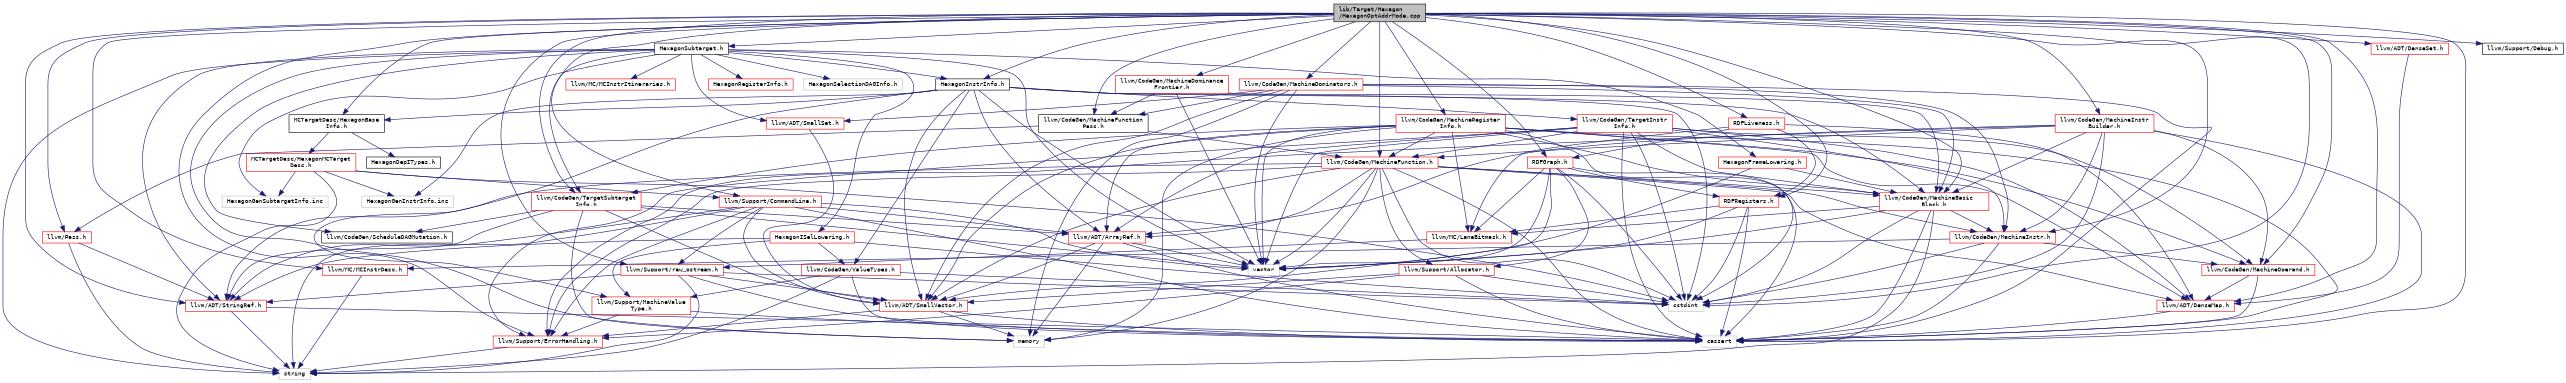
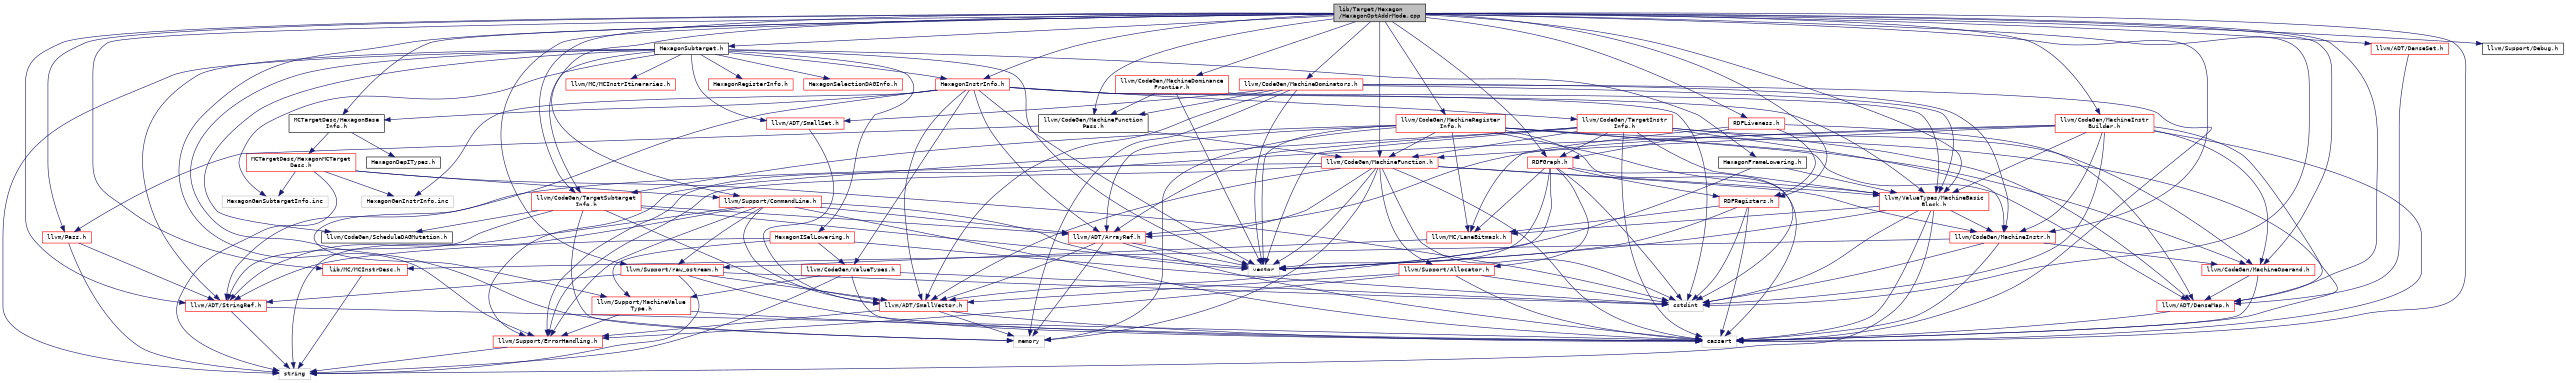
node "HexagonSelectionDAGInfo.h": color grey75 -> red
node "HexagonInstrInfo.h": color black -> red
node "HexagonFrameLowering.h": color red -> black
edge "llvm/CodeGen/MachineRegister Info.h" -> "llvm/ADT/SmallVector.h": removed
edge "llvm/CodeGen/MachineFunction.h" -> "llvm/ADT/DenseMap.h": now "llvm/CodeGen/MachineInstr Builder.h" -> "llvm/ADT/DenseMap.h"
edge "llvm/CodeGen/TargetInstr Info.h" -> "cstdint": now "llvm/CodeGen/TargetInstr Info.h" -> "RDFGraph.h"
node "llvm/CodeGen/MachineBasic Block.h": label "llvm/CodeGen/MachineBasic Block.h" -> "llvm/ValueTypes/MachineBasic Block.h"
node "llvm/MC/MCInstrDesc.h": label "llvm/MC/MCInstrDesc.h" -> "lib/MC/MCInstrDesc.h"
